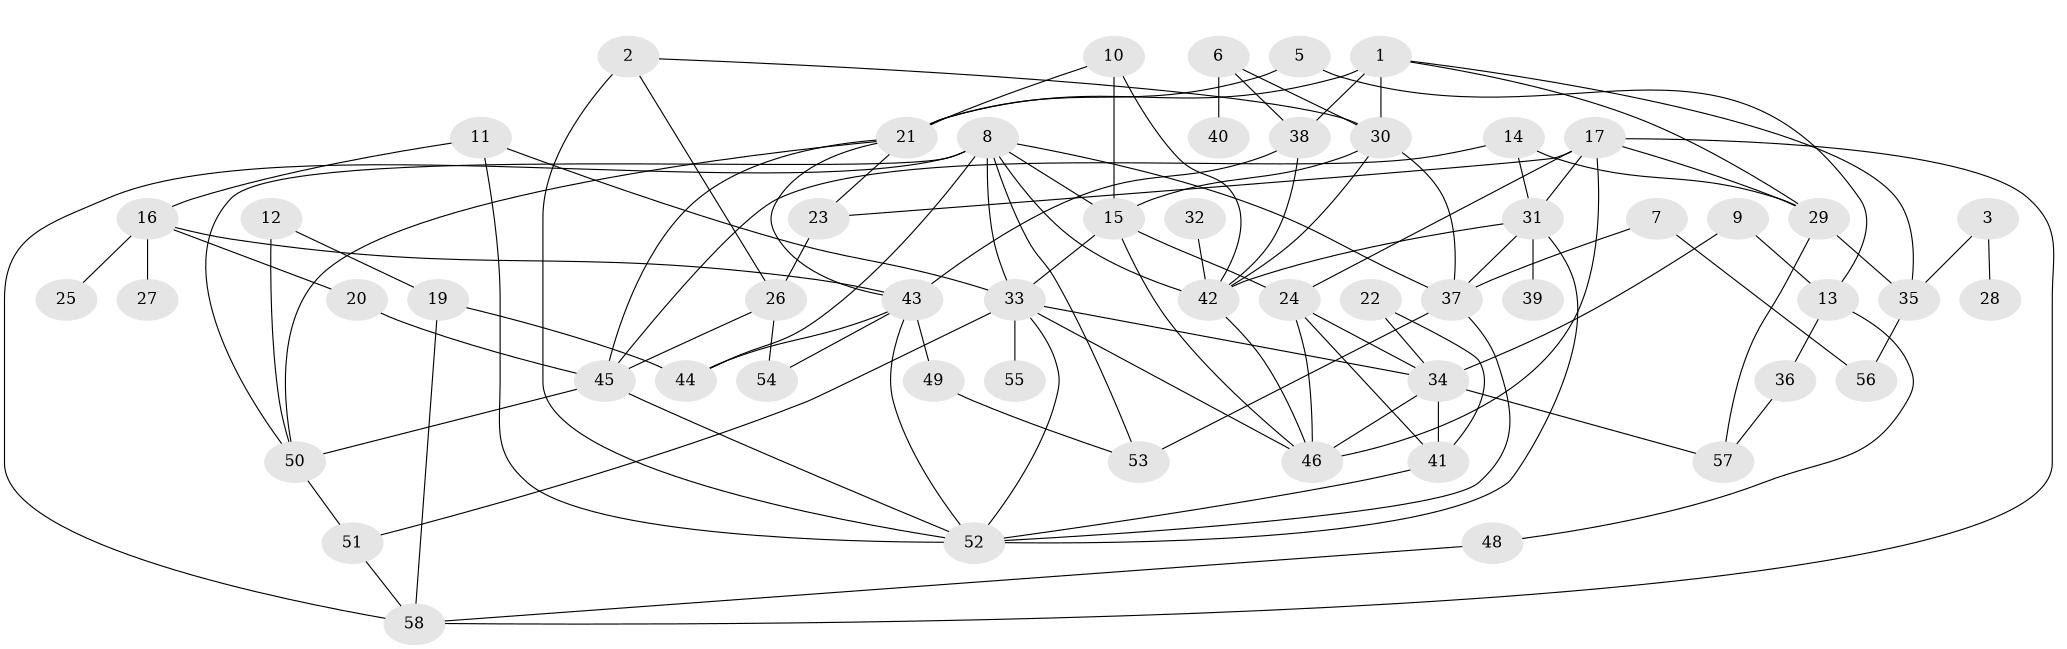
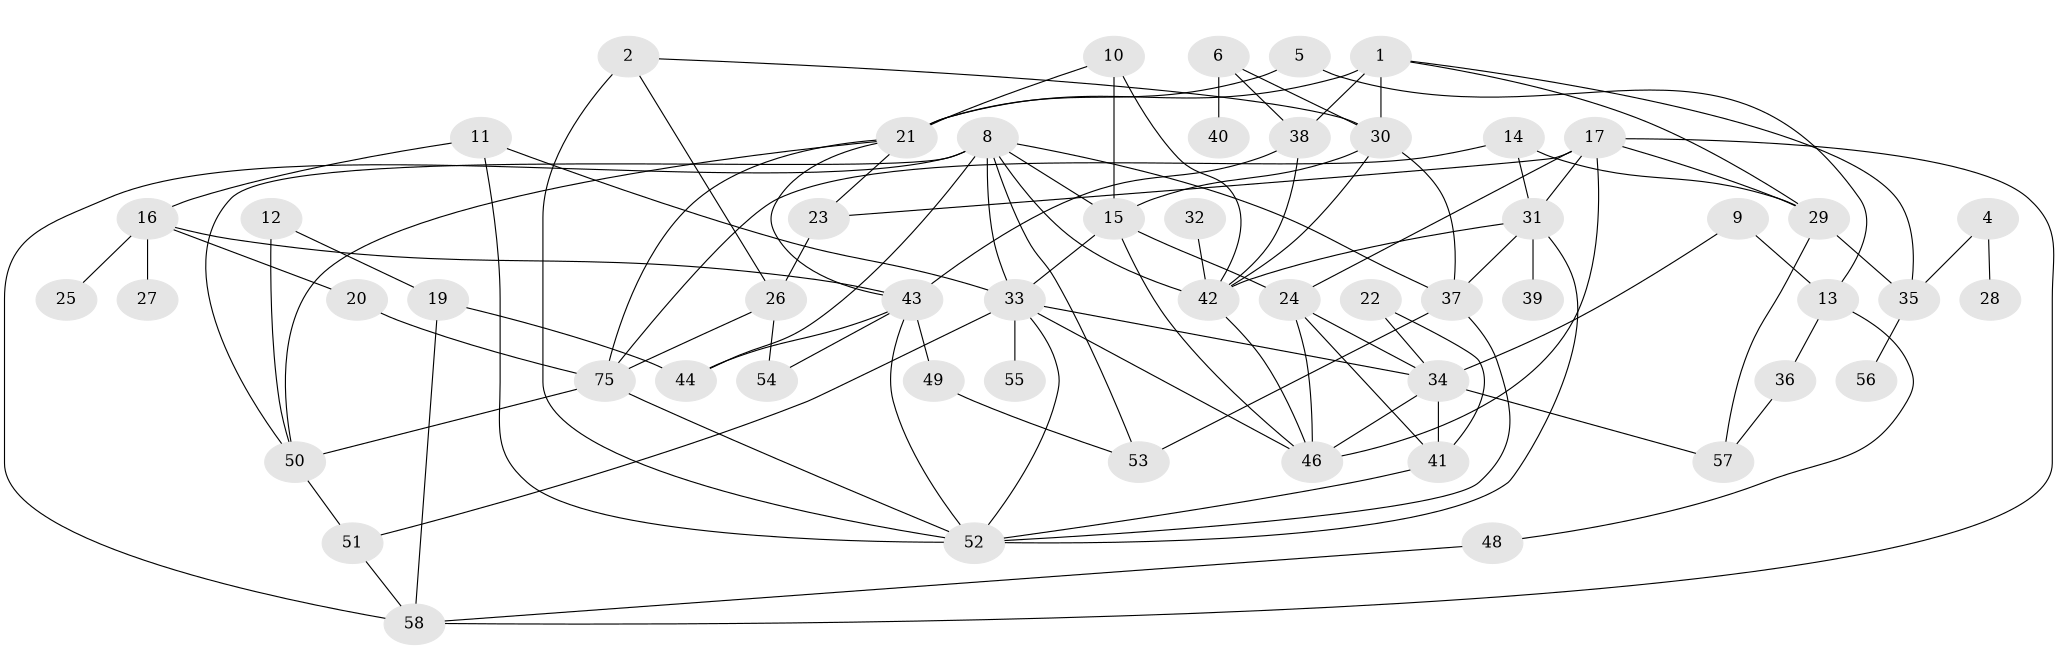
node "7": removed
node "3": label "3" -> "4"
node "45": label "45" -> "75"
